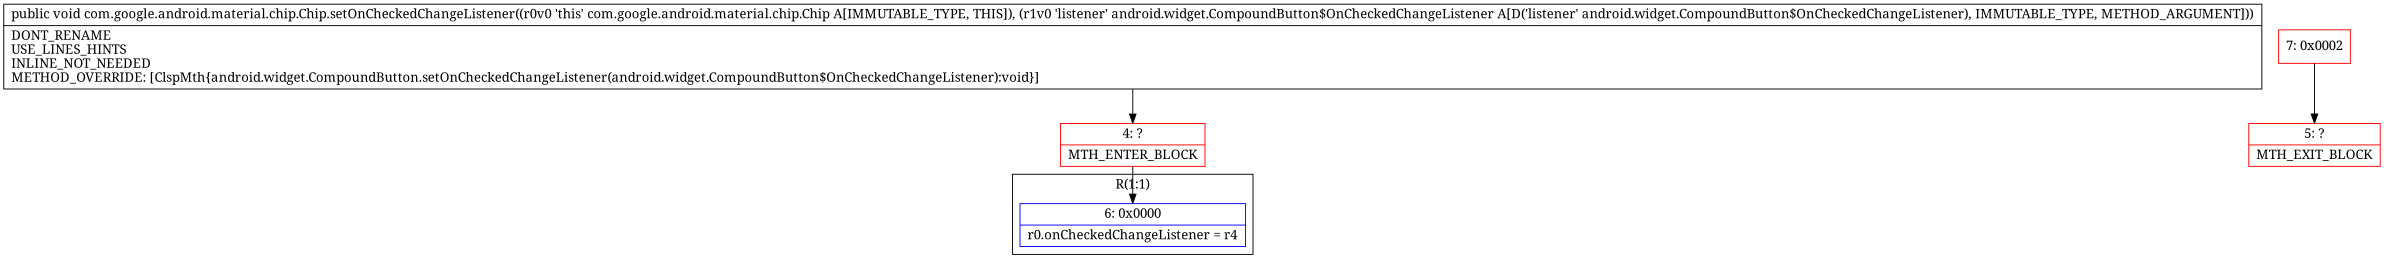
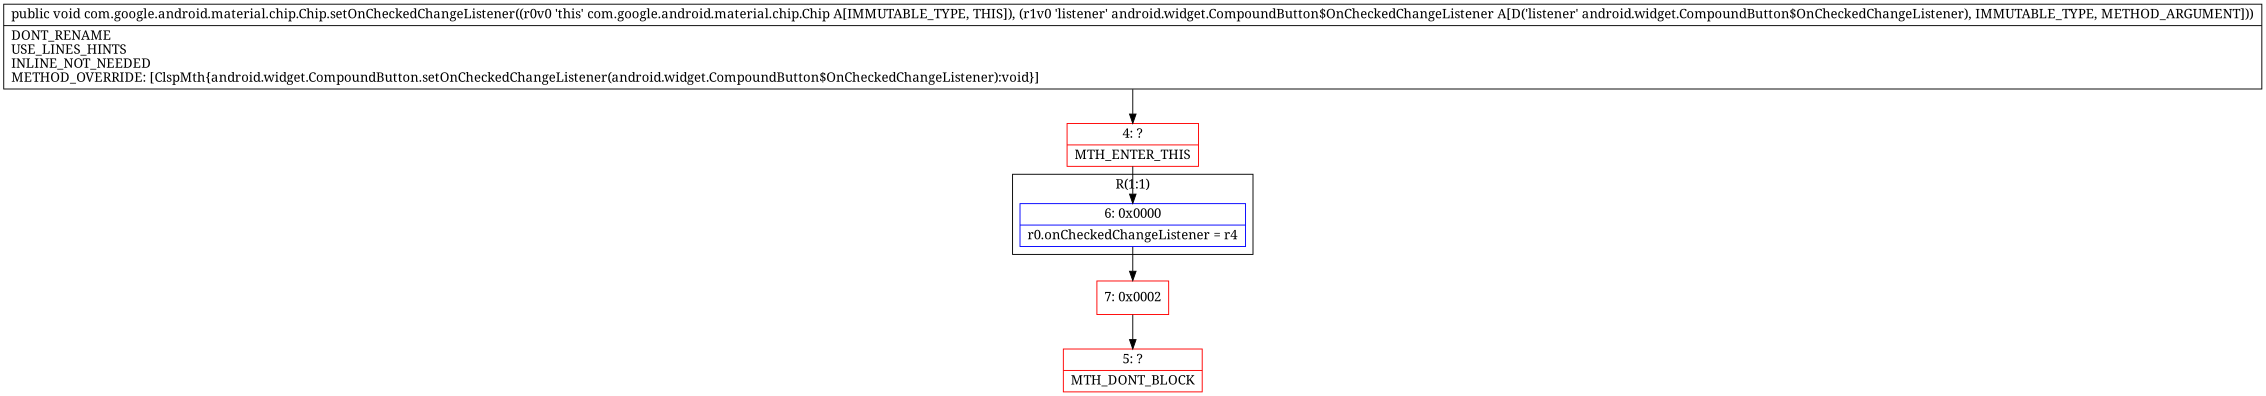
node "4: ?": text "MTH_ENTER_BLOCK" -> "MTH_ENTER_THIS"
node "5: ?": text "MTH_EXIT_BLOCK" -> "MTH_DONT_BLOCK"
edge "6: 0x0000" -> "7: 0x0002": added
